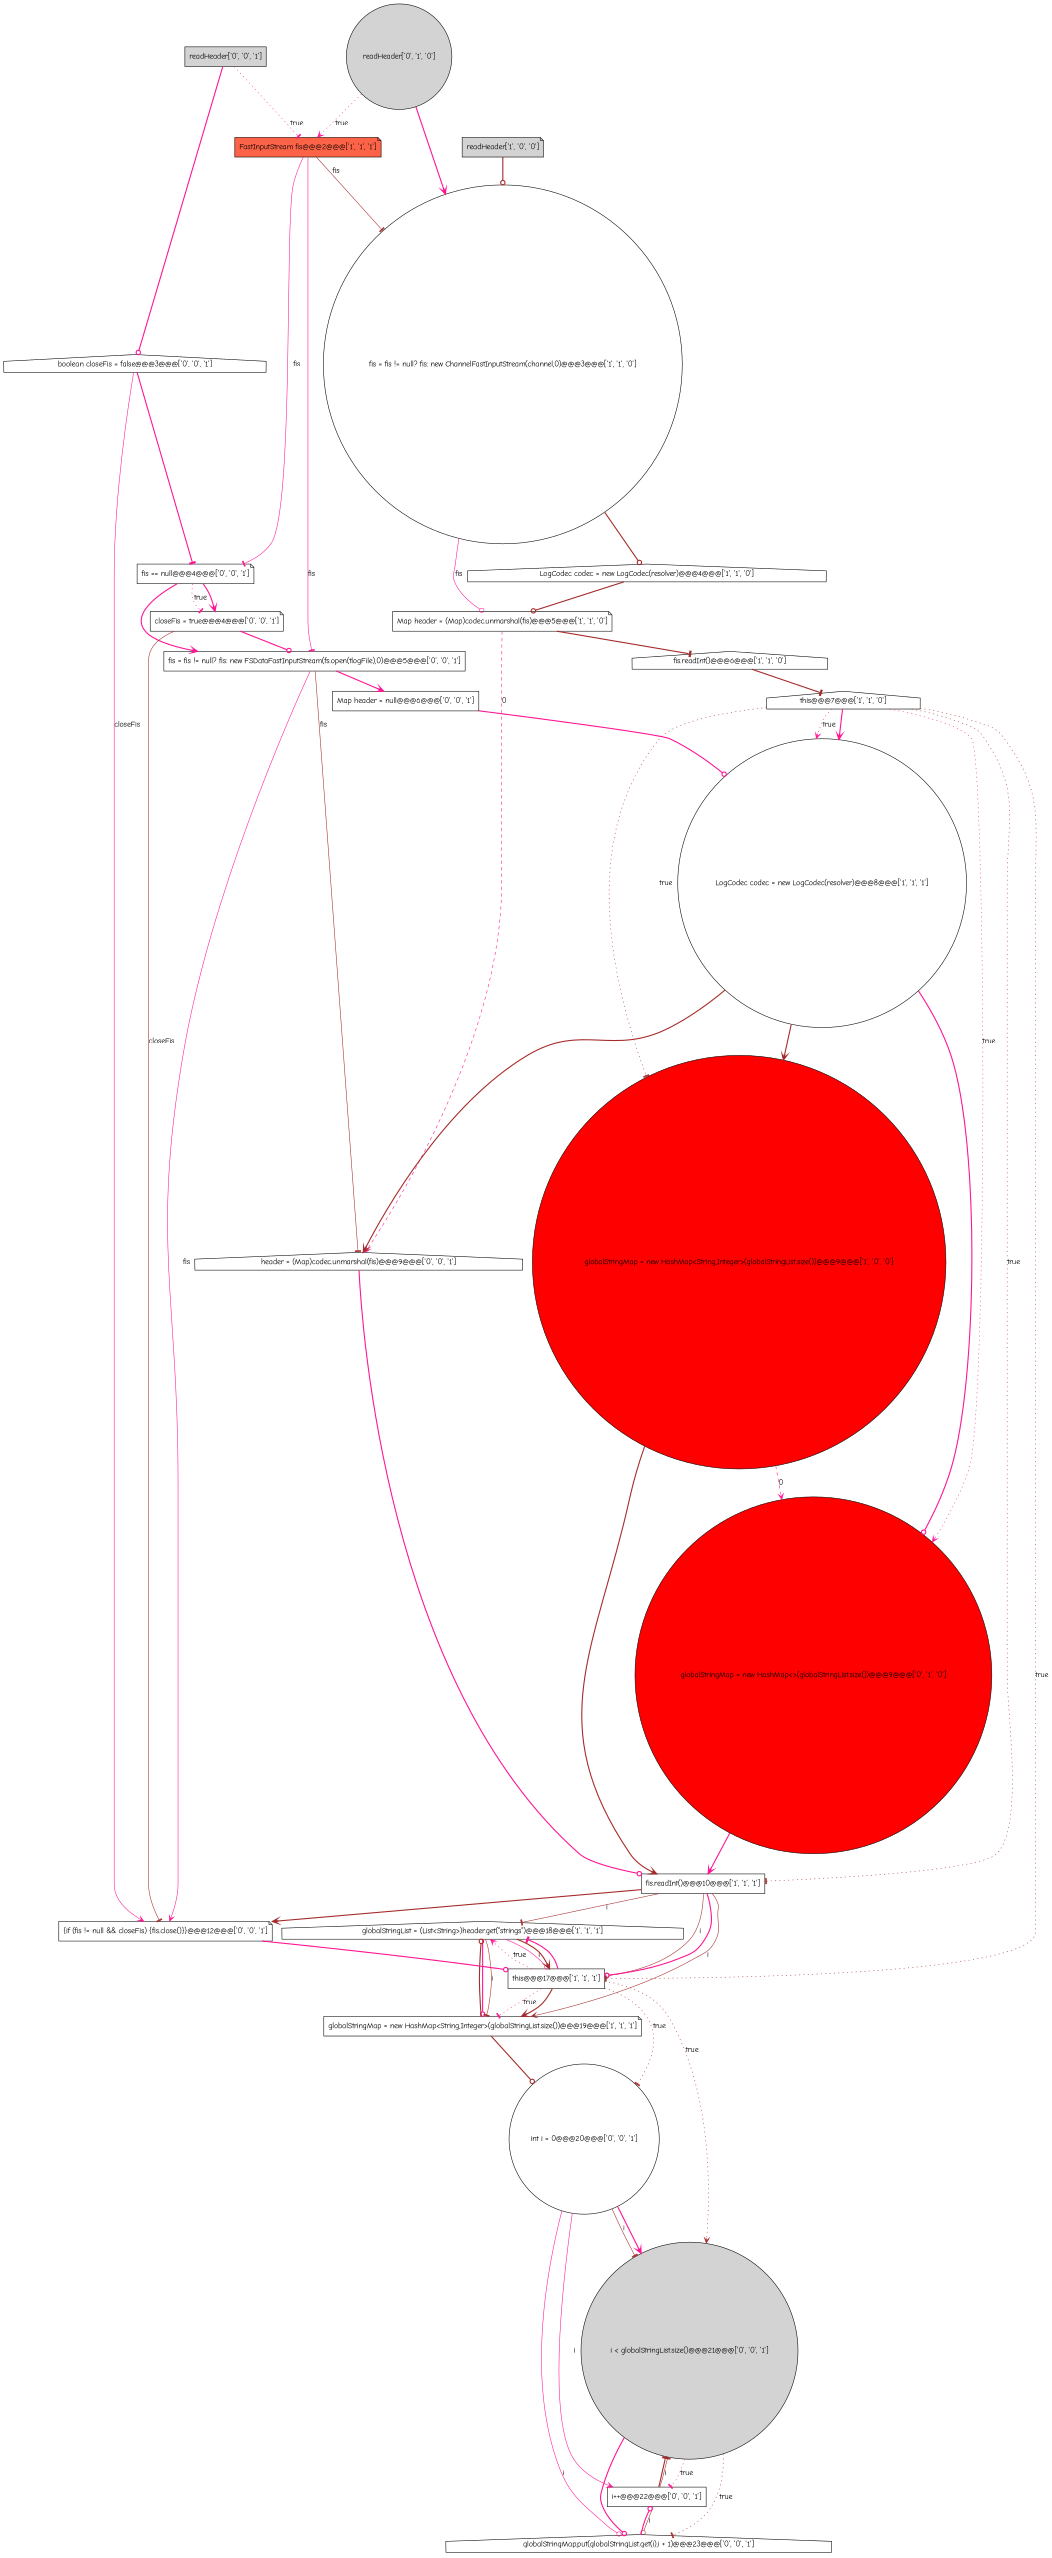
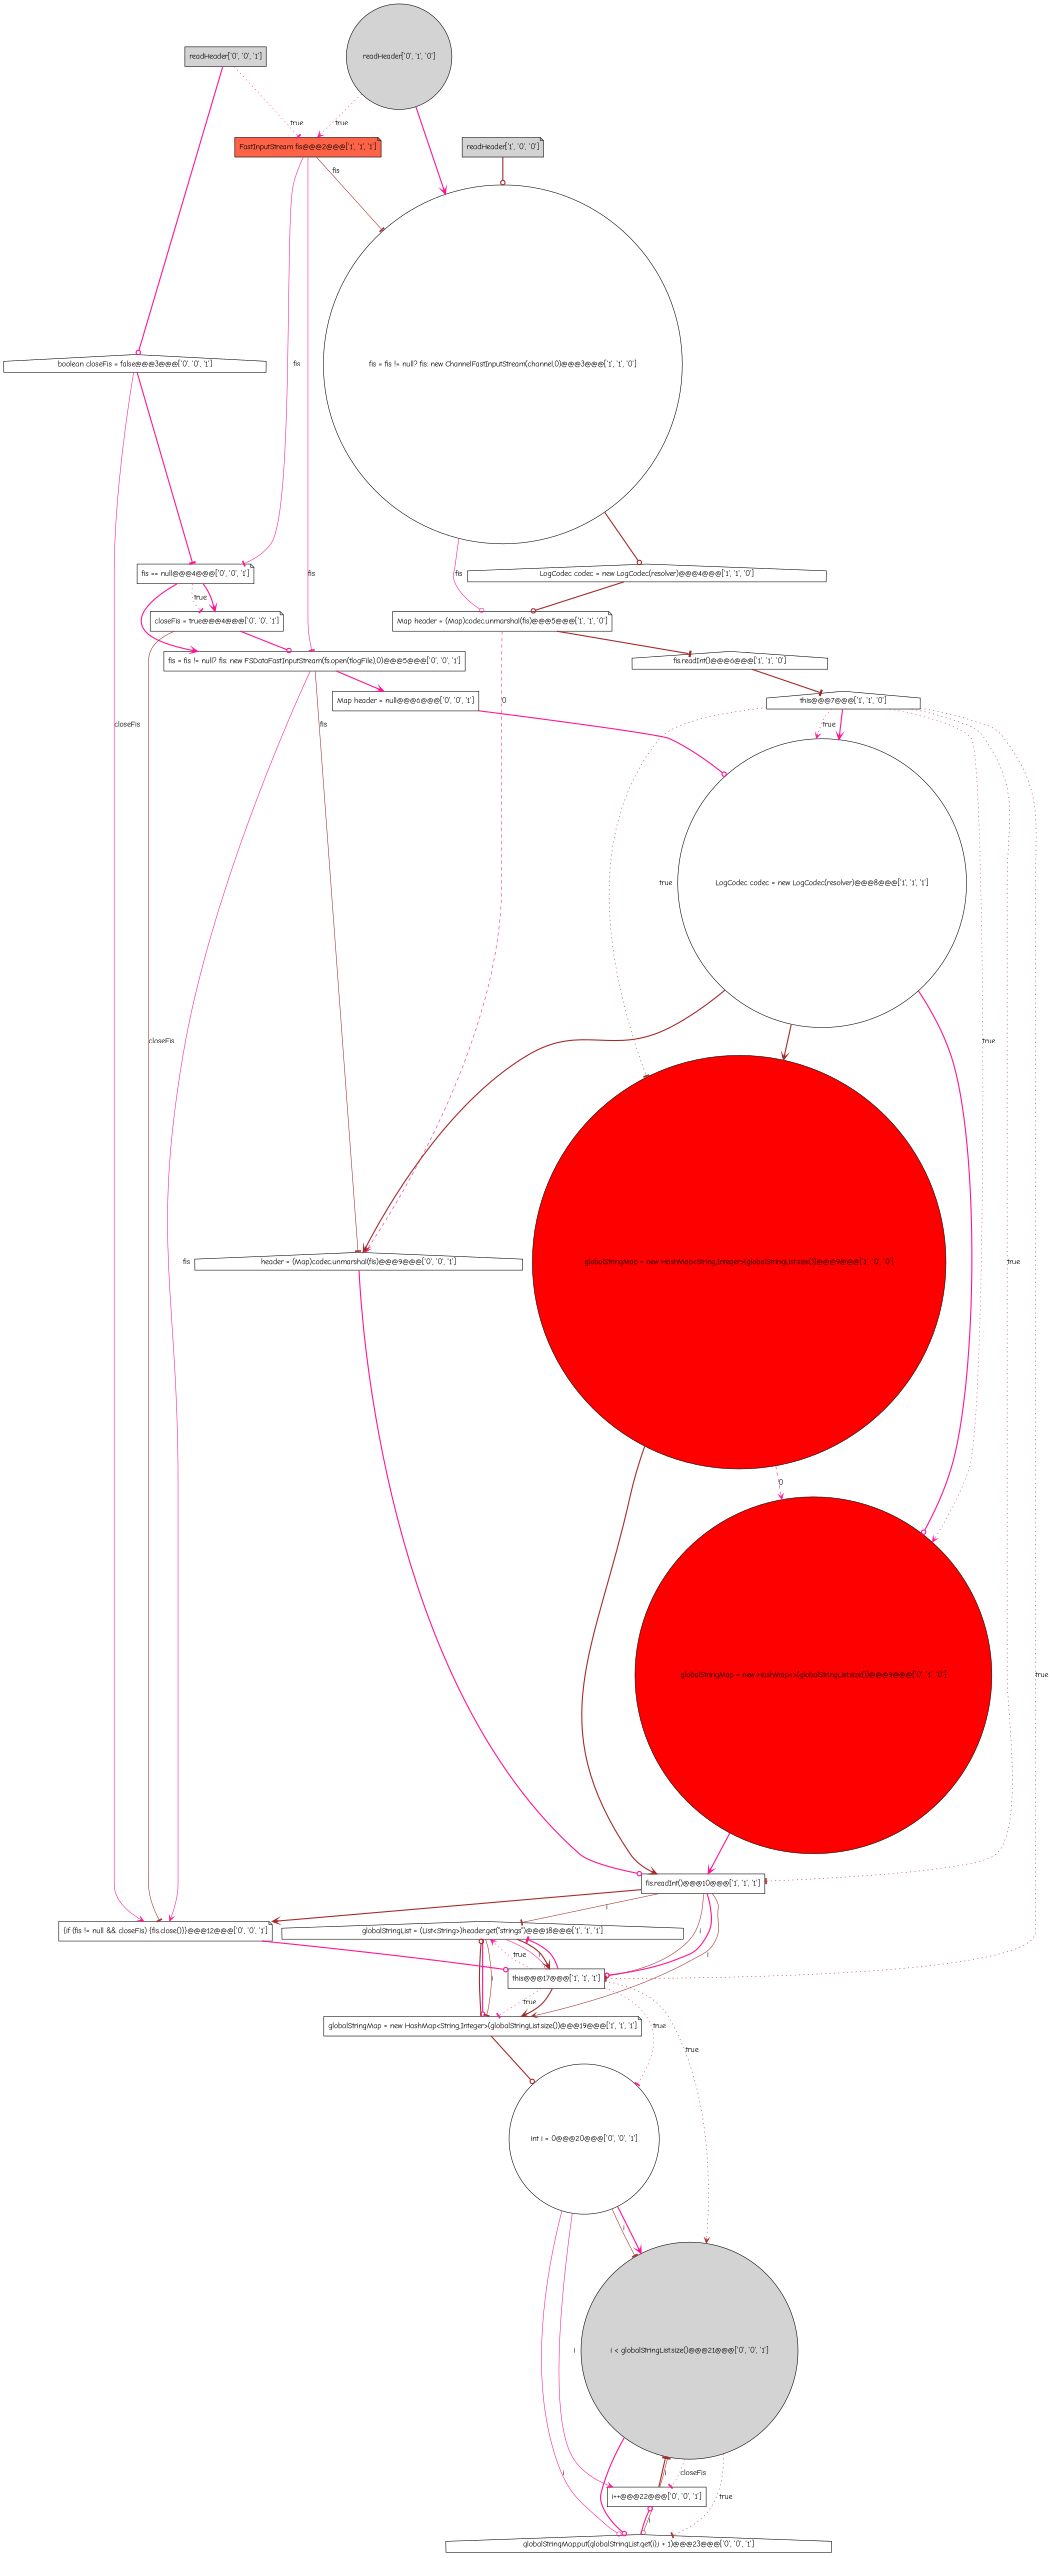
edge "this@@@17@@@['1', '1', '1']" -> "int i = 0@@@20@@@['0', '0', '1']": color brown -> deeppink
edge "i < globalStringList.size()@@@21@@@['0', '0', '1']" -> "i++@@@22@@@['0', '0', '1']": label "true" -> "closeFis"
